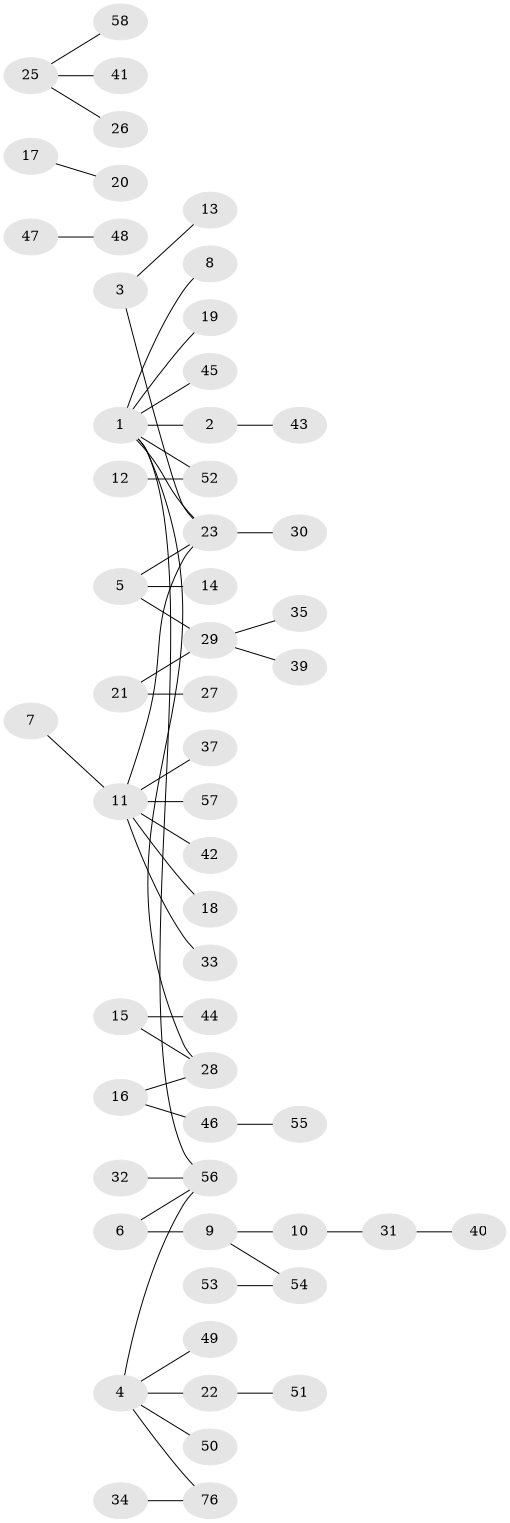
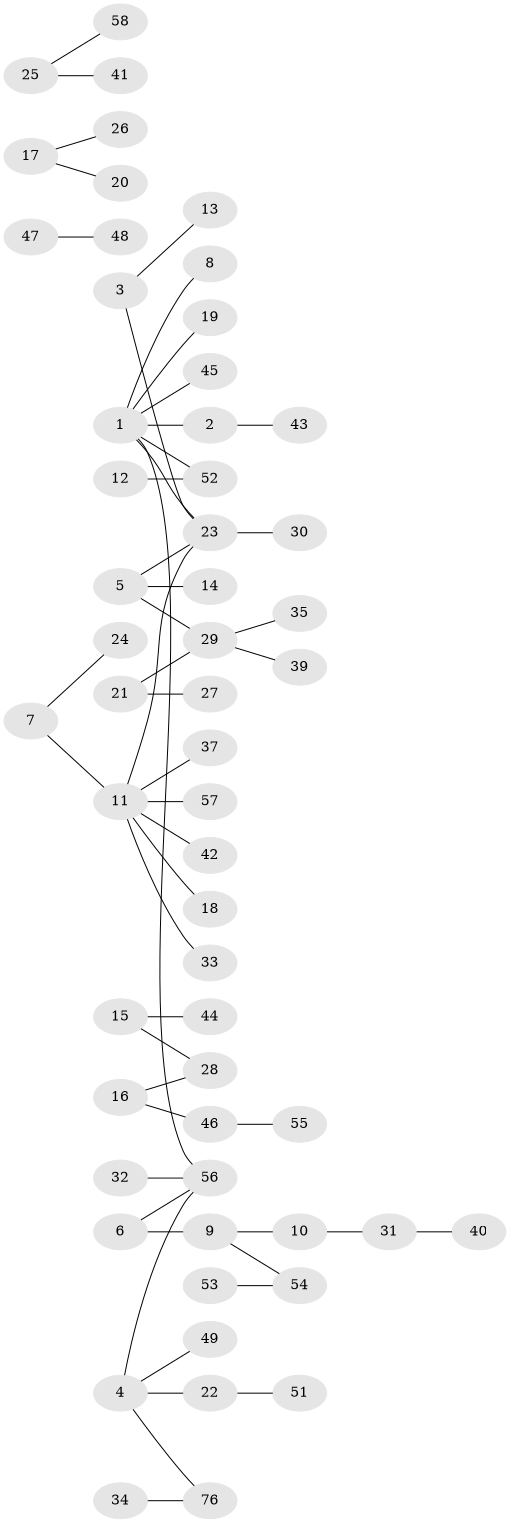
edge "25" -- "26": now "17" -- "26"
node "24": added
edge "1" -- "28": removed
node "50": removed
